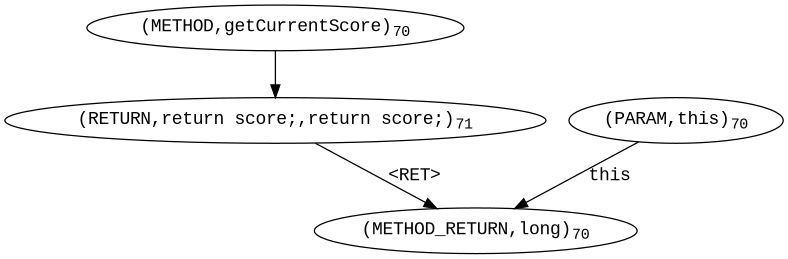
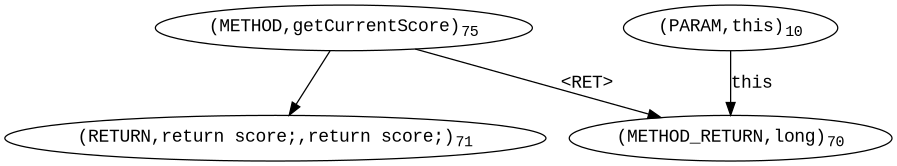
node "(METHOD,getCurrentScore)": text "70" -> "75"
node "(PARAM,this)": text "70" -> "10"
edge "(RETURN,return score;,return score;)" -> "(METHOD_RETURN,long)": now "(METHOD,getCurrentScore)" -> "(METHOD_RETURN,long)"
